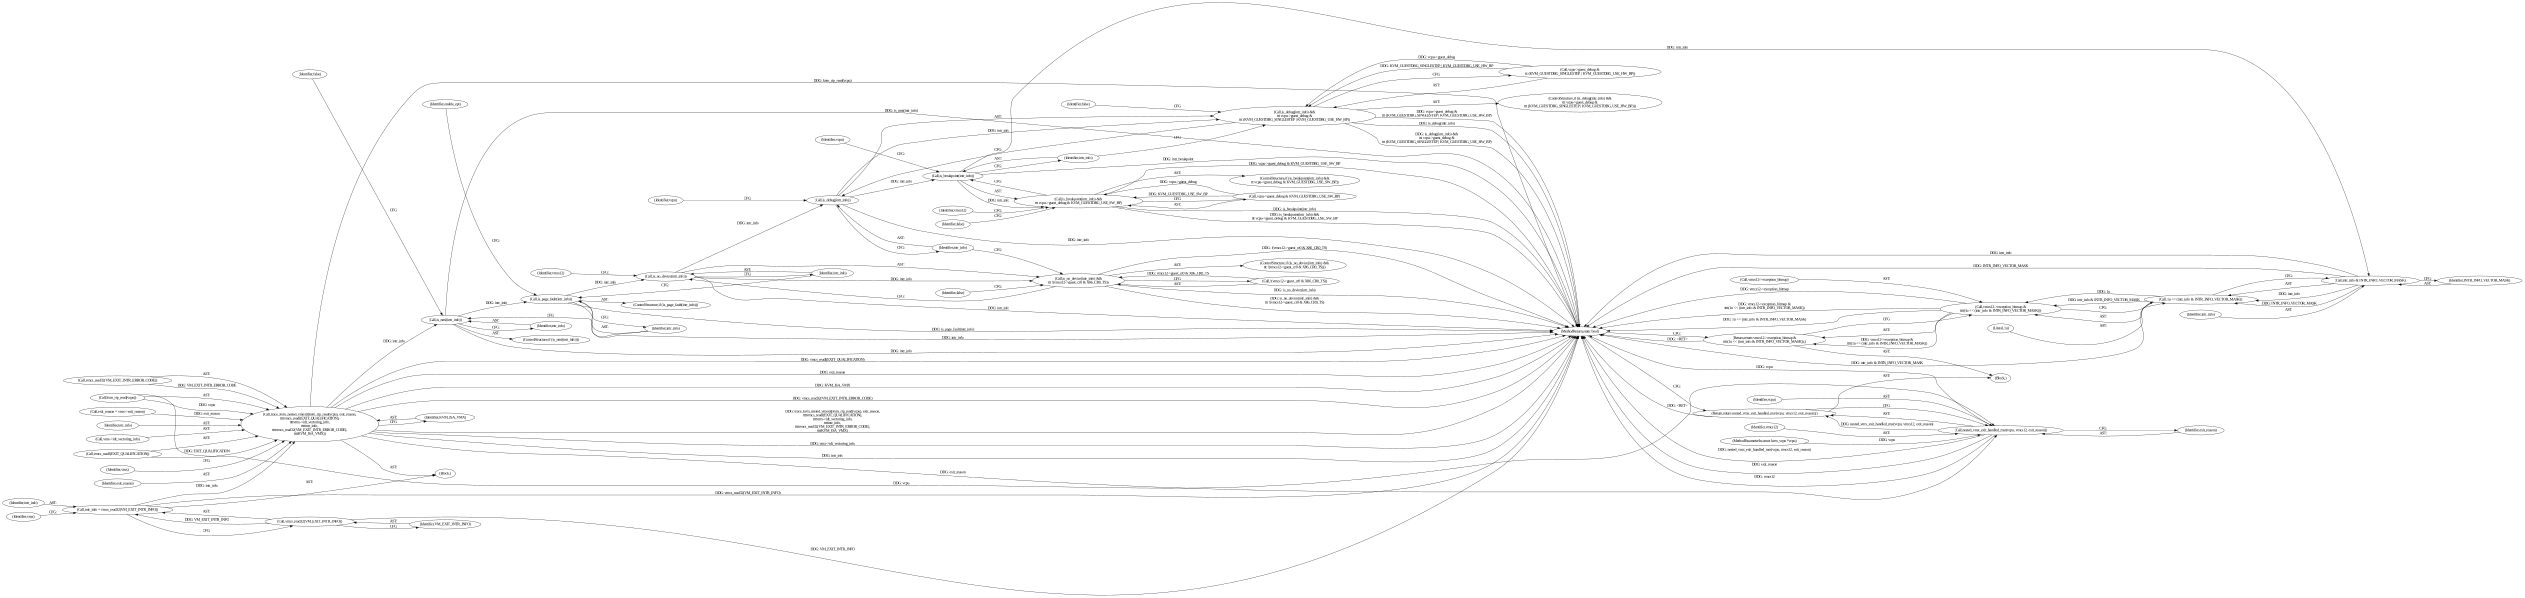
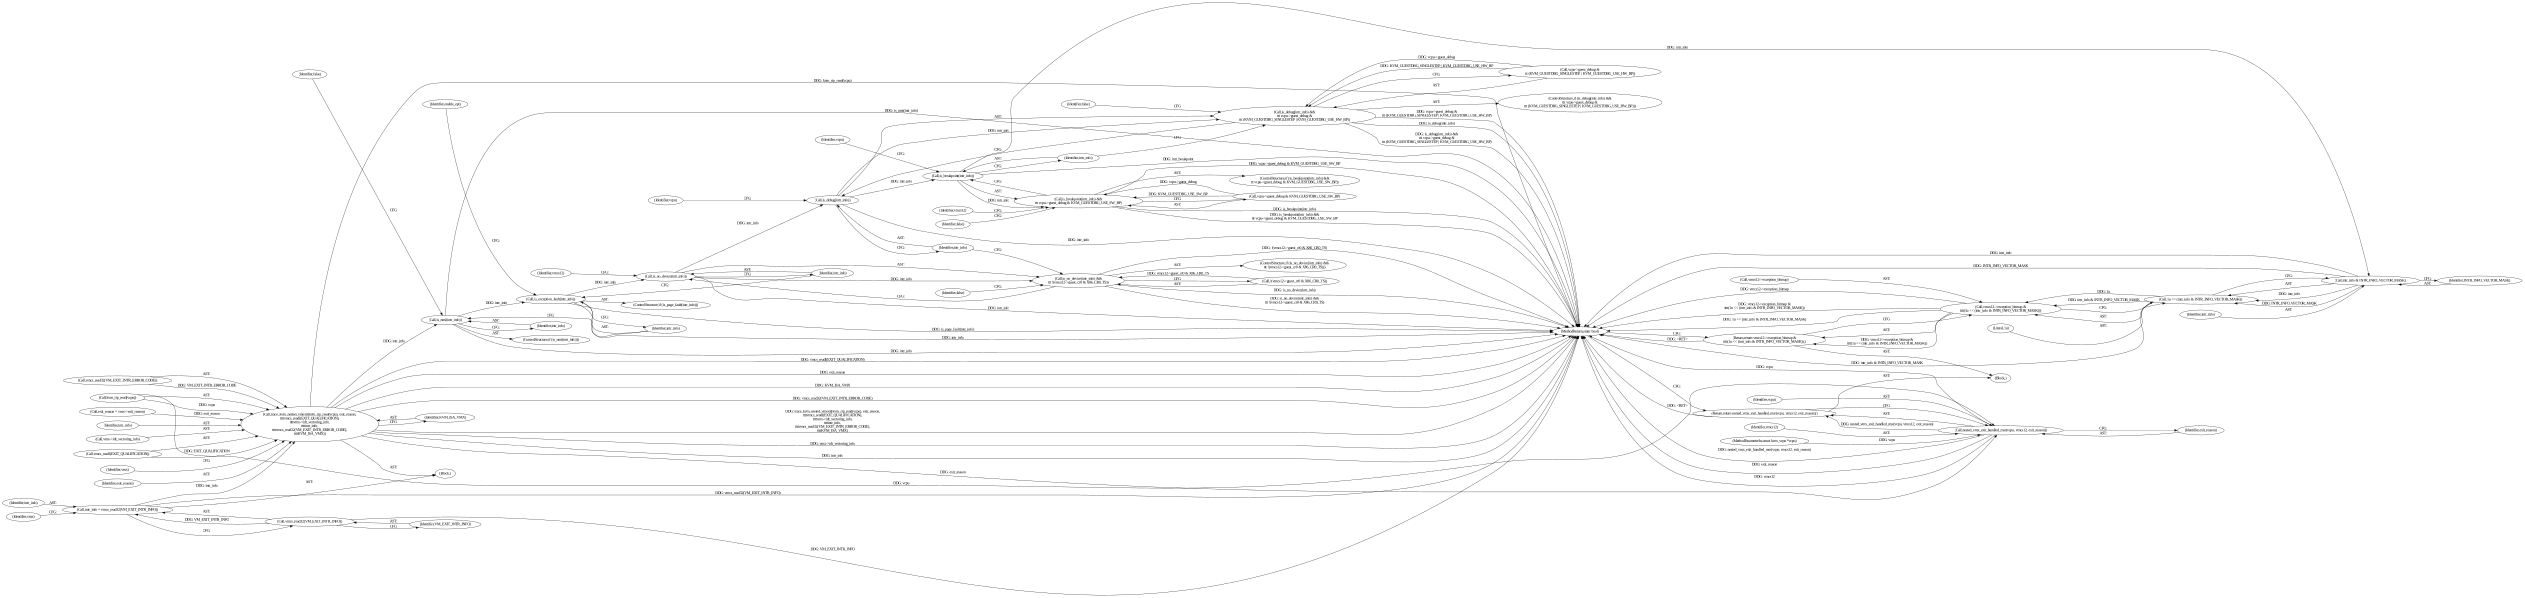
node "(Call,is_page_fault(intr_info))": label "(Call,is_page_fault(intr_info))" -> "(Call,is_exception_fault(intr_info))"
